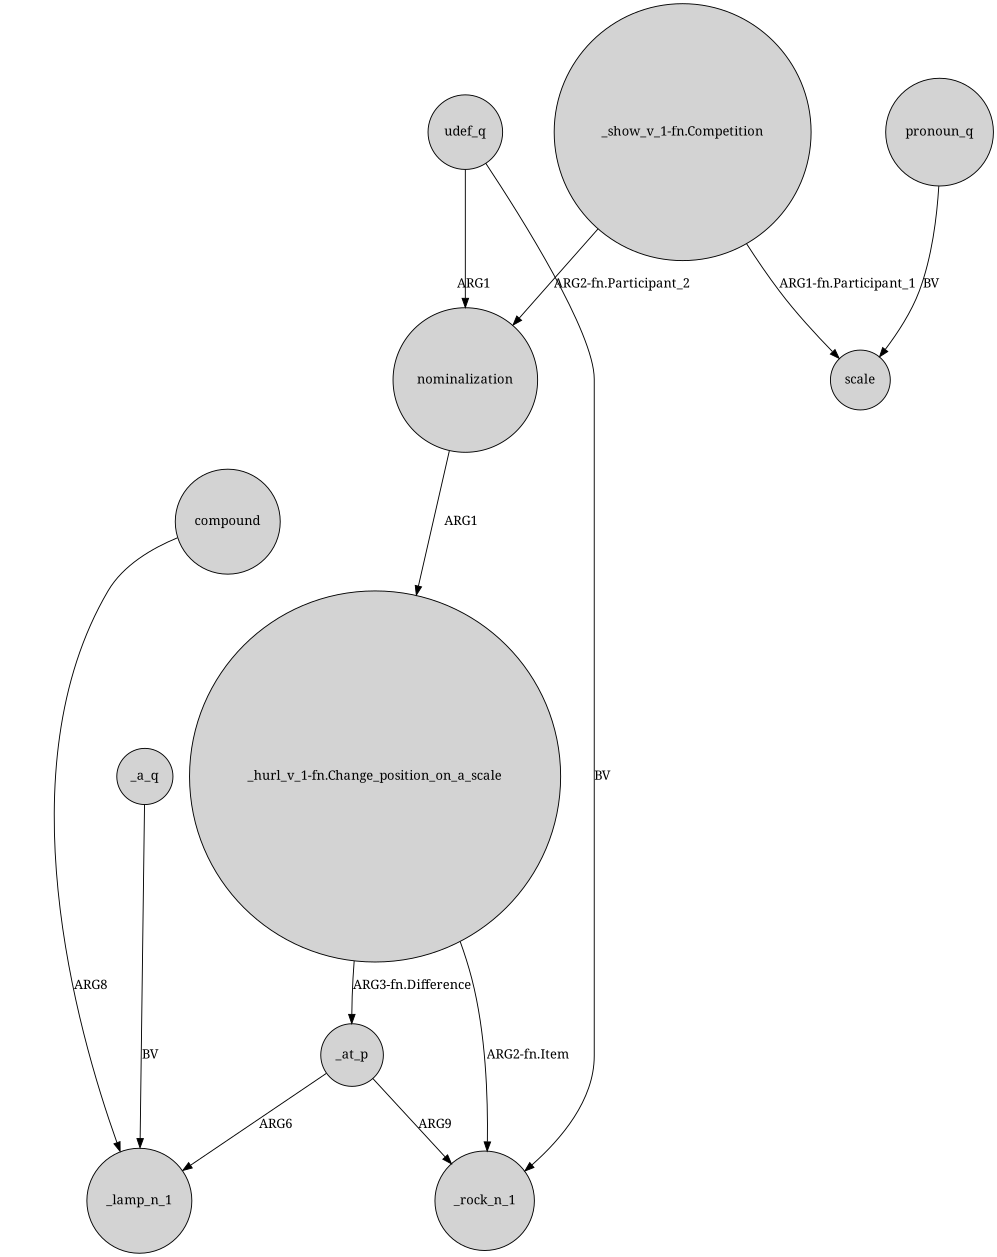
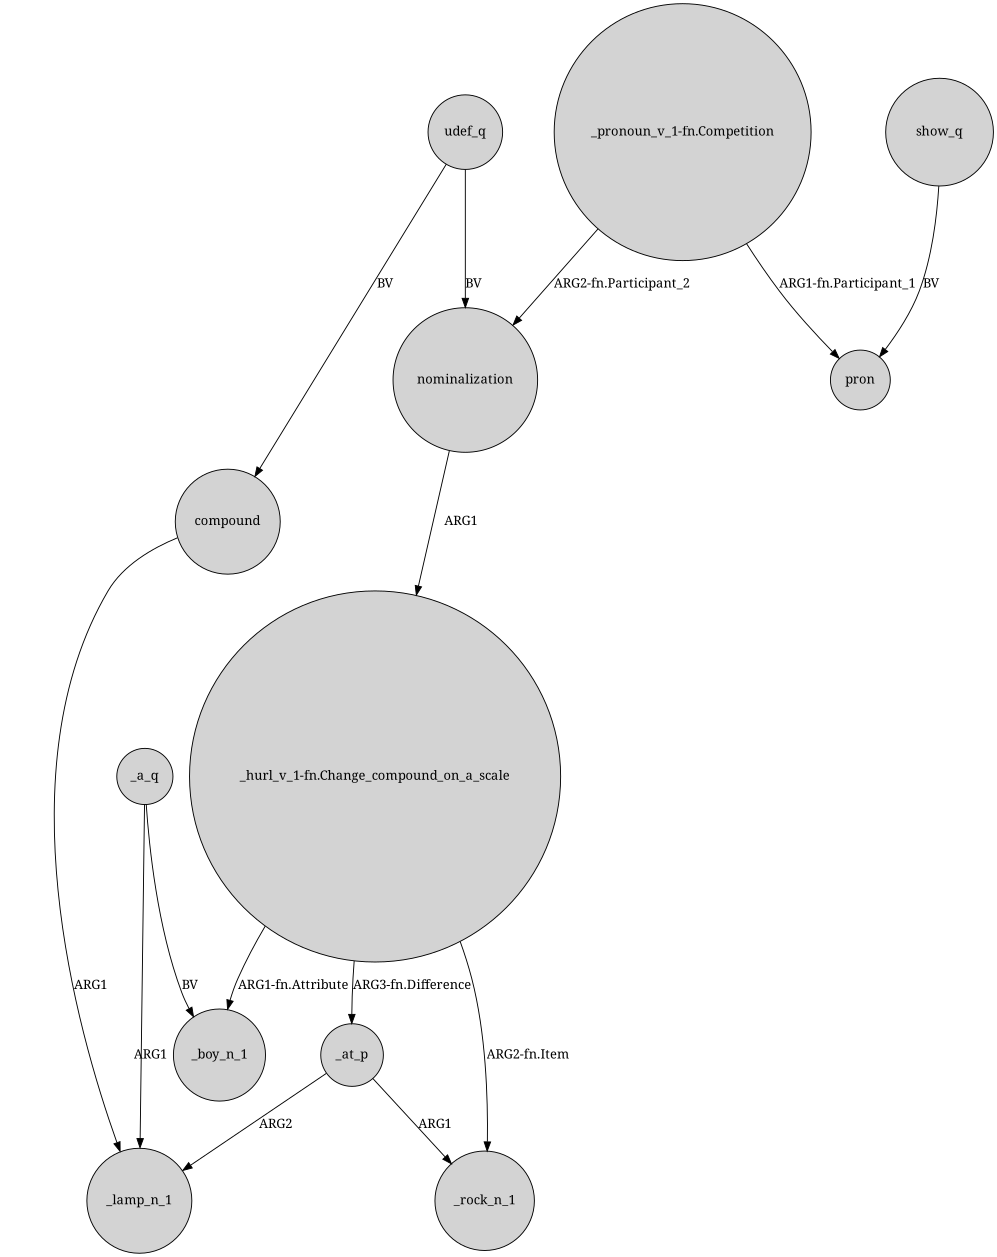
node "_show_v_1-fn.Competition": label "_show_v_1-fn.Competition" -> "_pronoun_v_1-fn.Competition"
node "pronoun_q": label "pronoun_q" -> "show_q"
edge "udef_q" -> "nominalization": label "ARG1" -> "BV"
node "scale": label "scale" -> "pron"
edge "udef_q" -> "_rock_n_1": now "udef_q" -> "compound"
node "_hurl_v_1-fn.Change_position_on_a_scale": label "_hurl_v_1-fn.Change_position_on_a_scale" -> "_hurl_v_1-fn.Change_compound_on_a_scale"
edge "compound" -> "_lamp_n_1": label "ARG8" -> "ARG1"
edge "_a_q" -> "_lamp_n_1": label "BV" -> "ARG1"
node "_boy_n_1": added
edge "_at_p" -> "_lamp_n_1": label "ARG6" -> "ARG2"
edge "_at_p" -> "_rock_n_1": label "ARG9" -> "ARG1"
